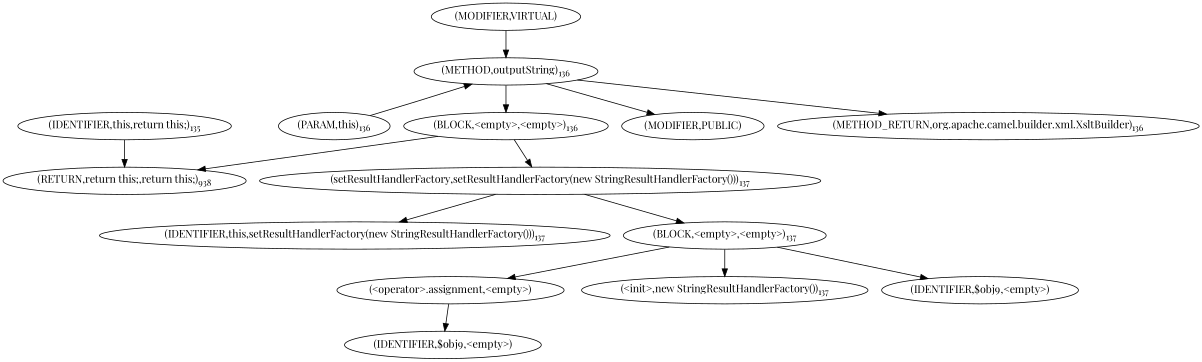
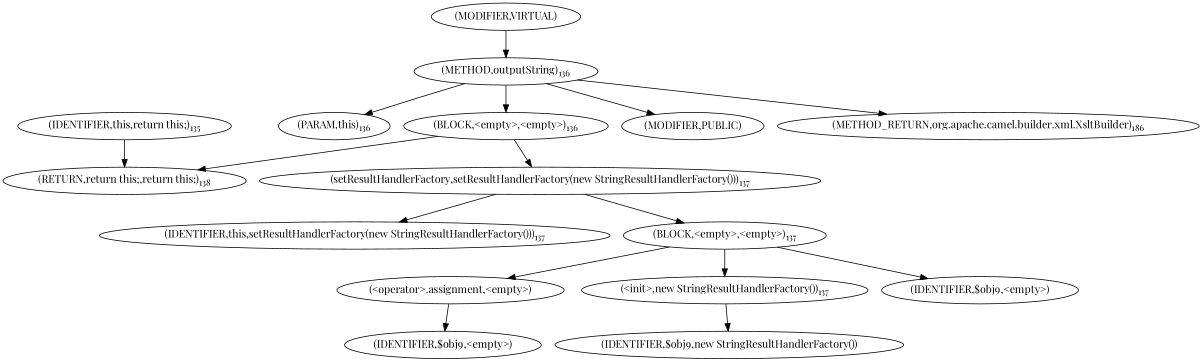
edge "(PARAM,this)" -> "(METHOD,outputString)": reversed
node "(METHOD_RETURN,org.apache.camel.builder.xml.XsltBuilder)": text "136" -> "186"
node "(RETURN,return this;,return this;)": text "938" -> "138"
node "(IDENTIFIER,$obj9,new StringResultHandlerFactory())": added
